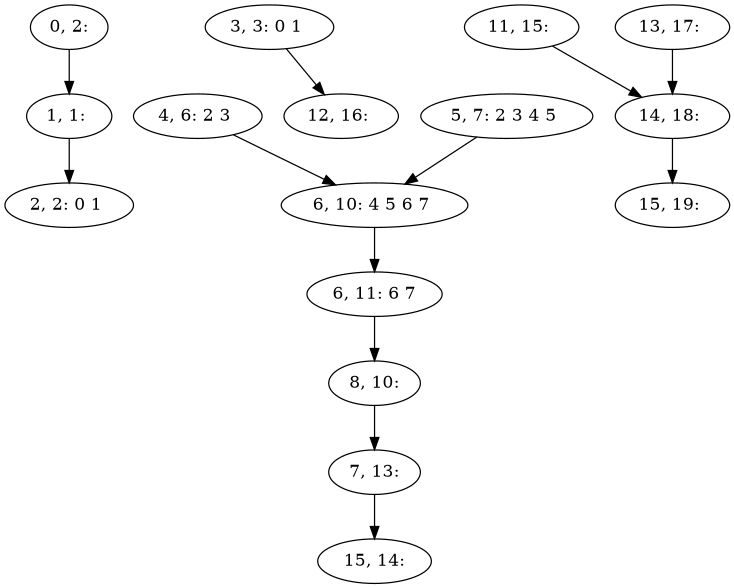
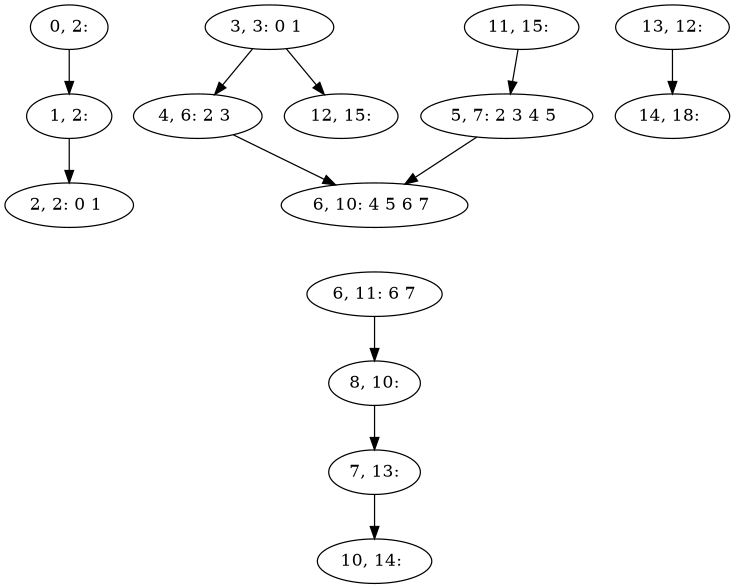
node "13, 17:": label "13, 17:" -> "13, 12:"
edge "3, 3: 0 1" -> "4, 6: 2 3": added
edge "11, 15:" -> "14, 18:": now "11, 15:" -> "5, 7: 2 3 4 5"
node "1, 1:": label "1, 1:" -> "1, 2:"
node "12, 16:": label "12, 16:" -> "12, 15:"
node "15, 19:": removed
edge "6, 10: 4 5 6 7" -> "6, 11: 6 7": removed
node "15, 14:": label "15, 14:" -> "10, 14:"
